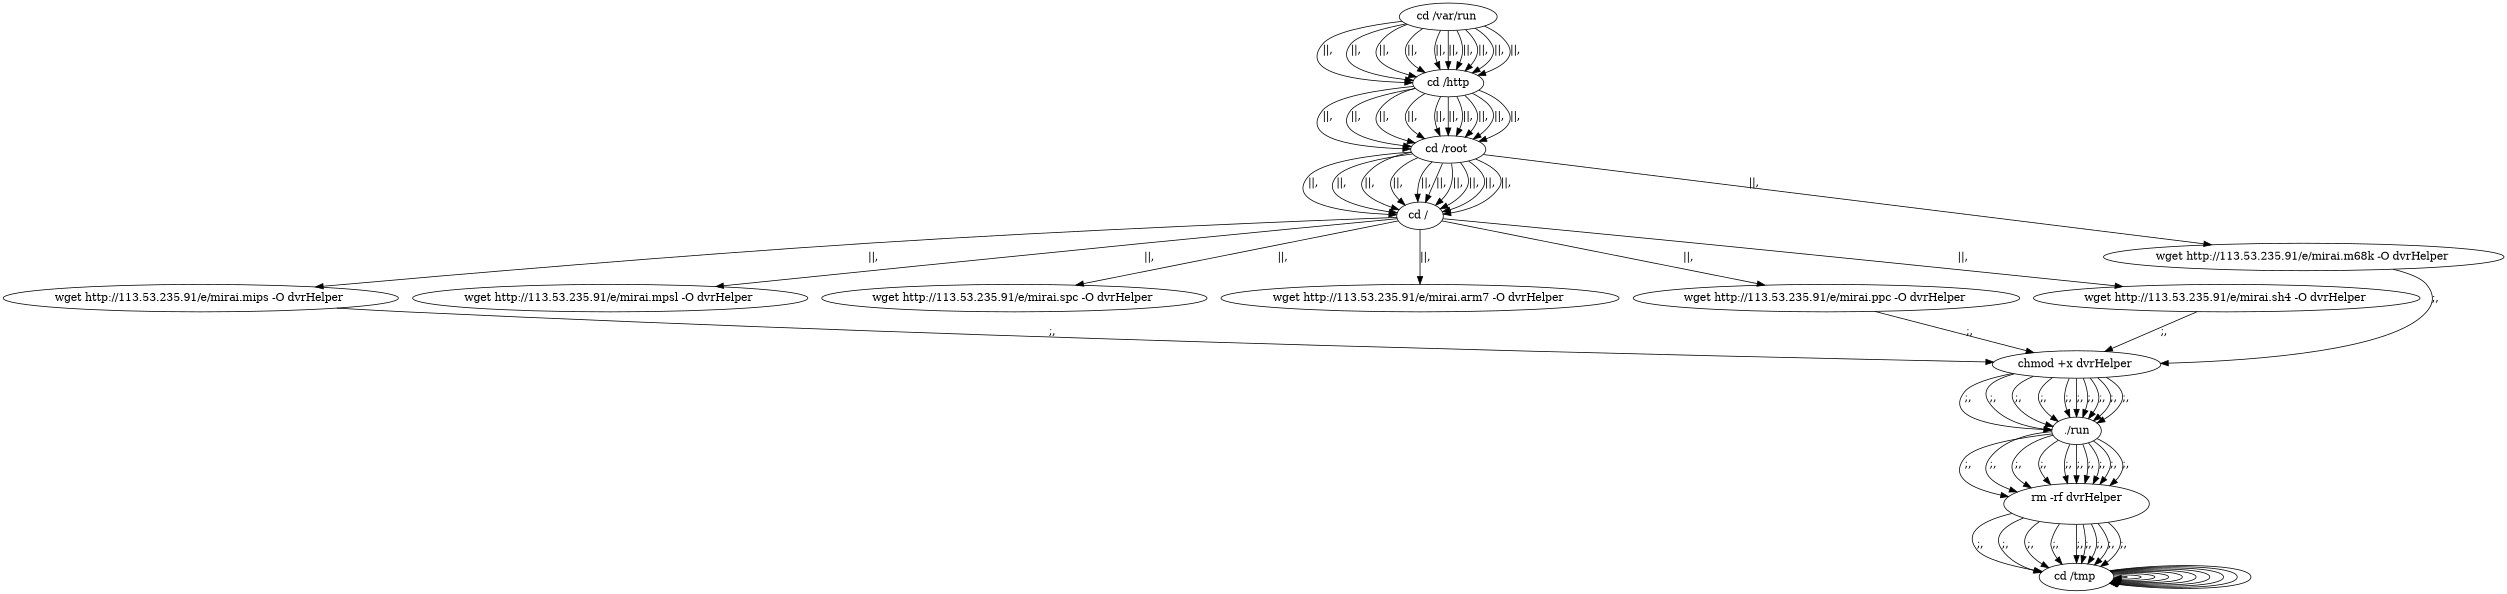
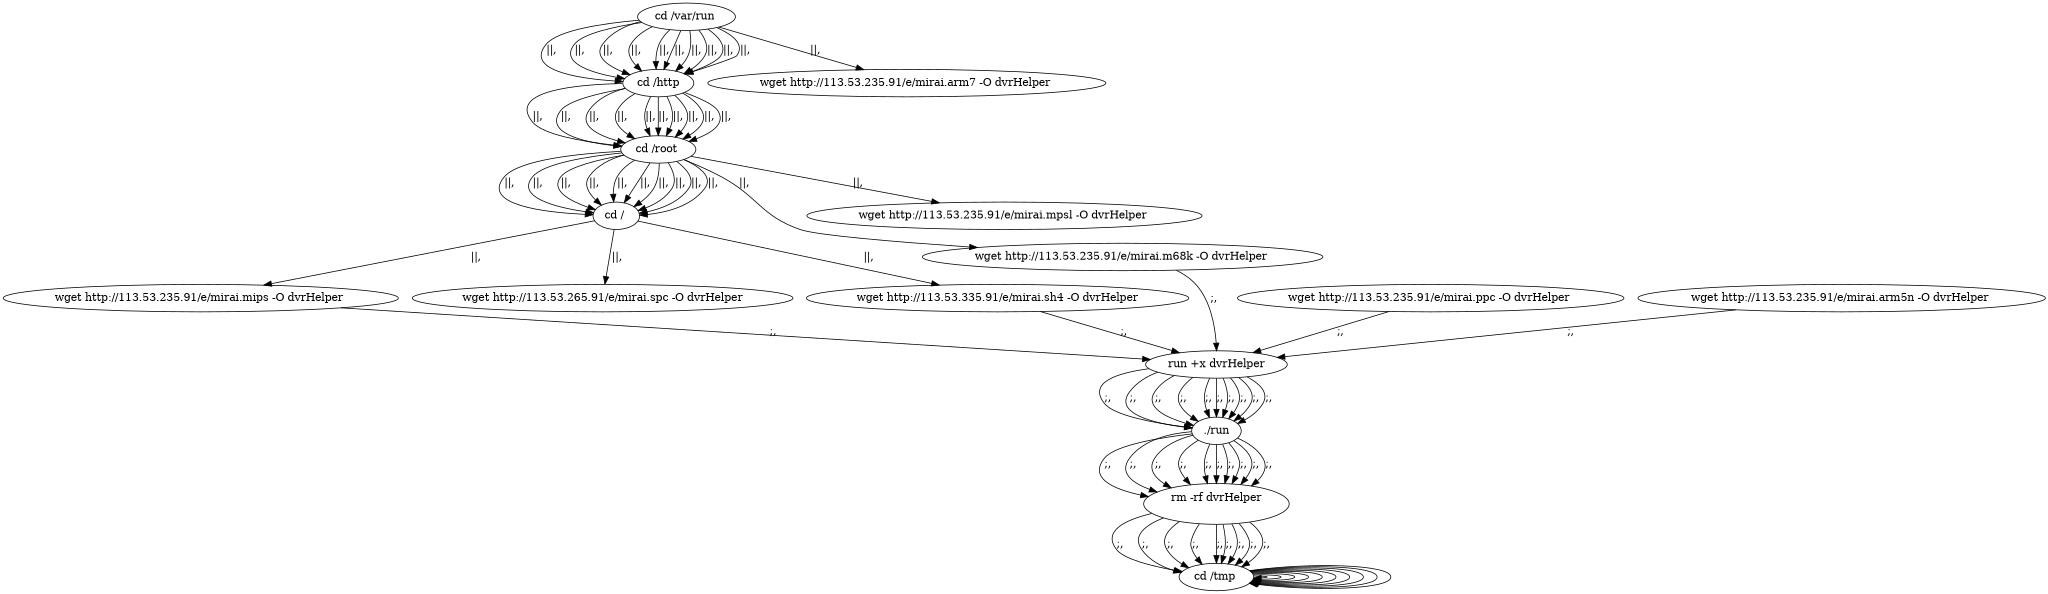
edge "cd /" -> "wget http://113.53.235.91/e/mirai.mpsl -O dvrHelper": now "cd /root" -> "wget http://113.53.235.91/e/mirai.mpsl -O dvrHelper"
edge "cd /" -> "wget http://113.53.235.91/e/mirai.ppc -O dvrHelper": removed, label "||,"
edge "cd /" -> "wget http://113.53.235.91/e/mirai.arm7 -O dvrHelper": now "cd /var/run" -> "wget http://113.53.235.91/e/mirai.arm7 -O dvrHelper"
node "wget http://113.53.235.91/e/mirai.spc -O dvrHelper": label "wget http://113.53.235.91/e/mirai.spc -O dvrHelper" -> "wget http://113.53.265.91/e/mirai.spc -O dvrHelper"
node "wget http://113.53.235.91/e/mirai.arm5n -O dvrHelper": added
node "wget http://113.53.235.91/e/mirai.sh4 -O dvrHelper": label "wget http://113.53.235.91/e/mirai.sh4 -O dvrHelper" -> "wget http://113.53.335.91/e/mirai.sh4 -O dvrHelper"
node "chmod +x dvrHelper": label "chmod +x dvrHelper" -> "run +x dvrHelper"
